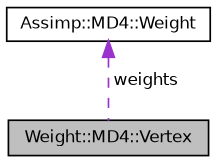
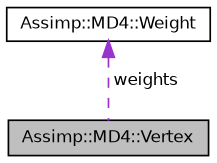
node "Weight::MD4::Vertex": label "Weight::MD4::Vertex" -> "Assimp::MD4::Vertex"
